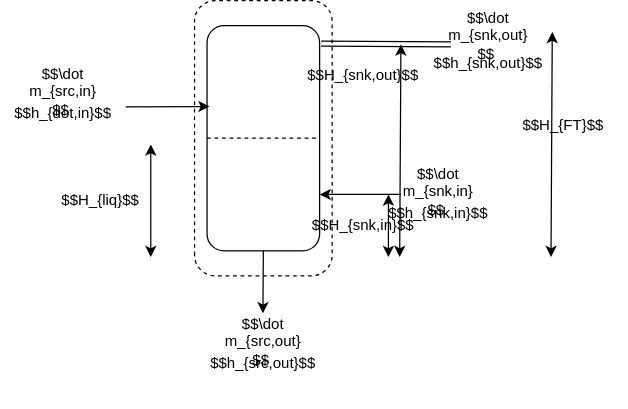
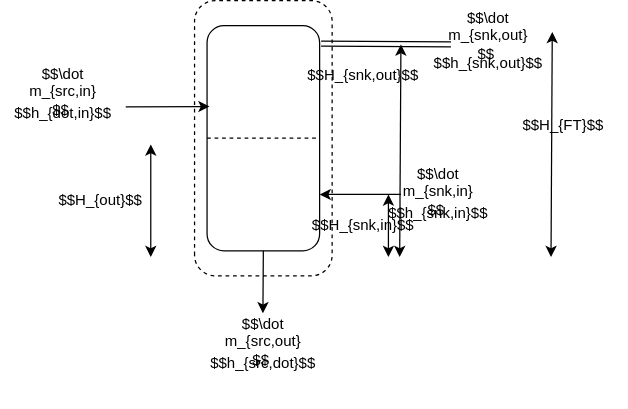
node "$$H_{liq}$$": label "$$H_{liq}$$" -> "$$H_{out}$$"
node "$$h_{src,out}$$": label "$$h_{src,out}$$" -> "$$h_{src,dot}$$"
